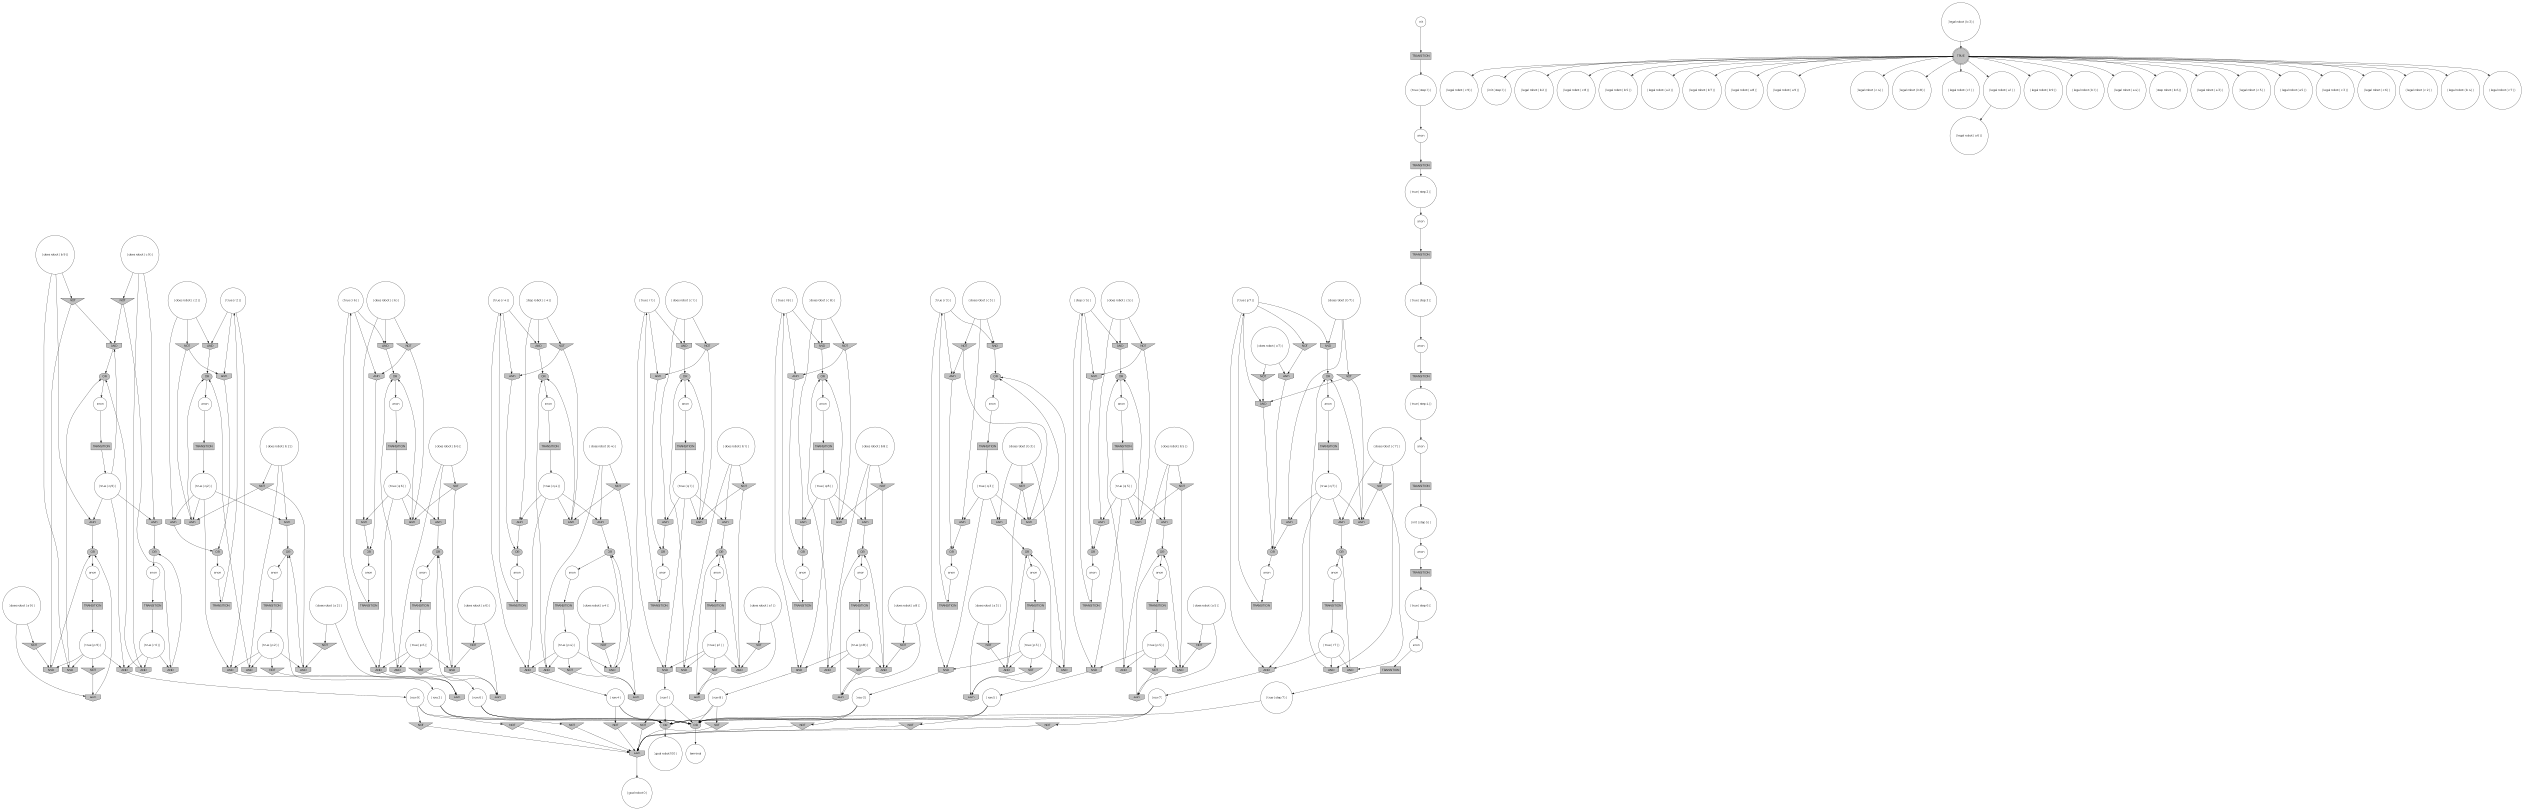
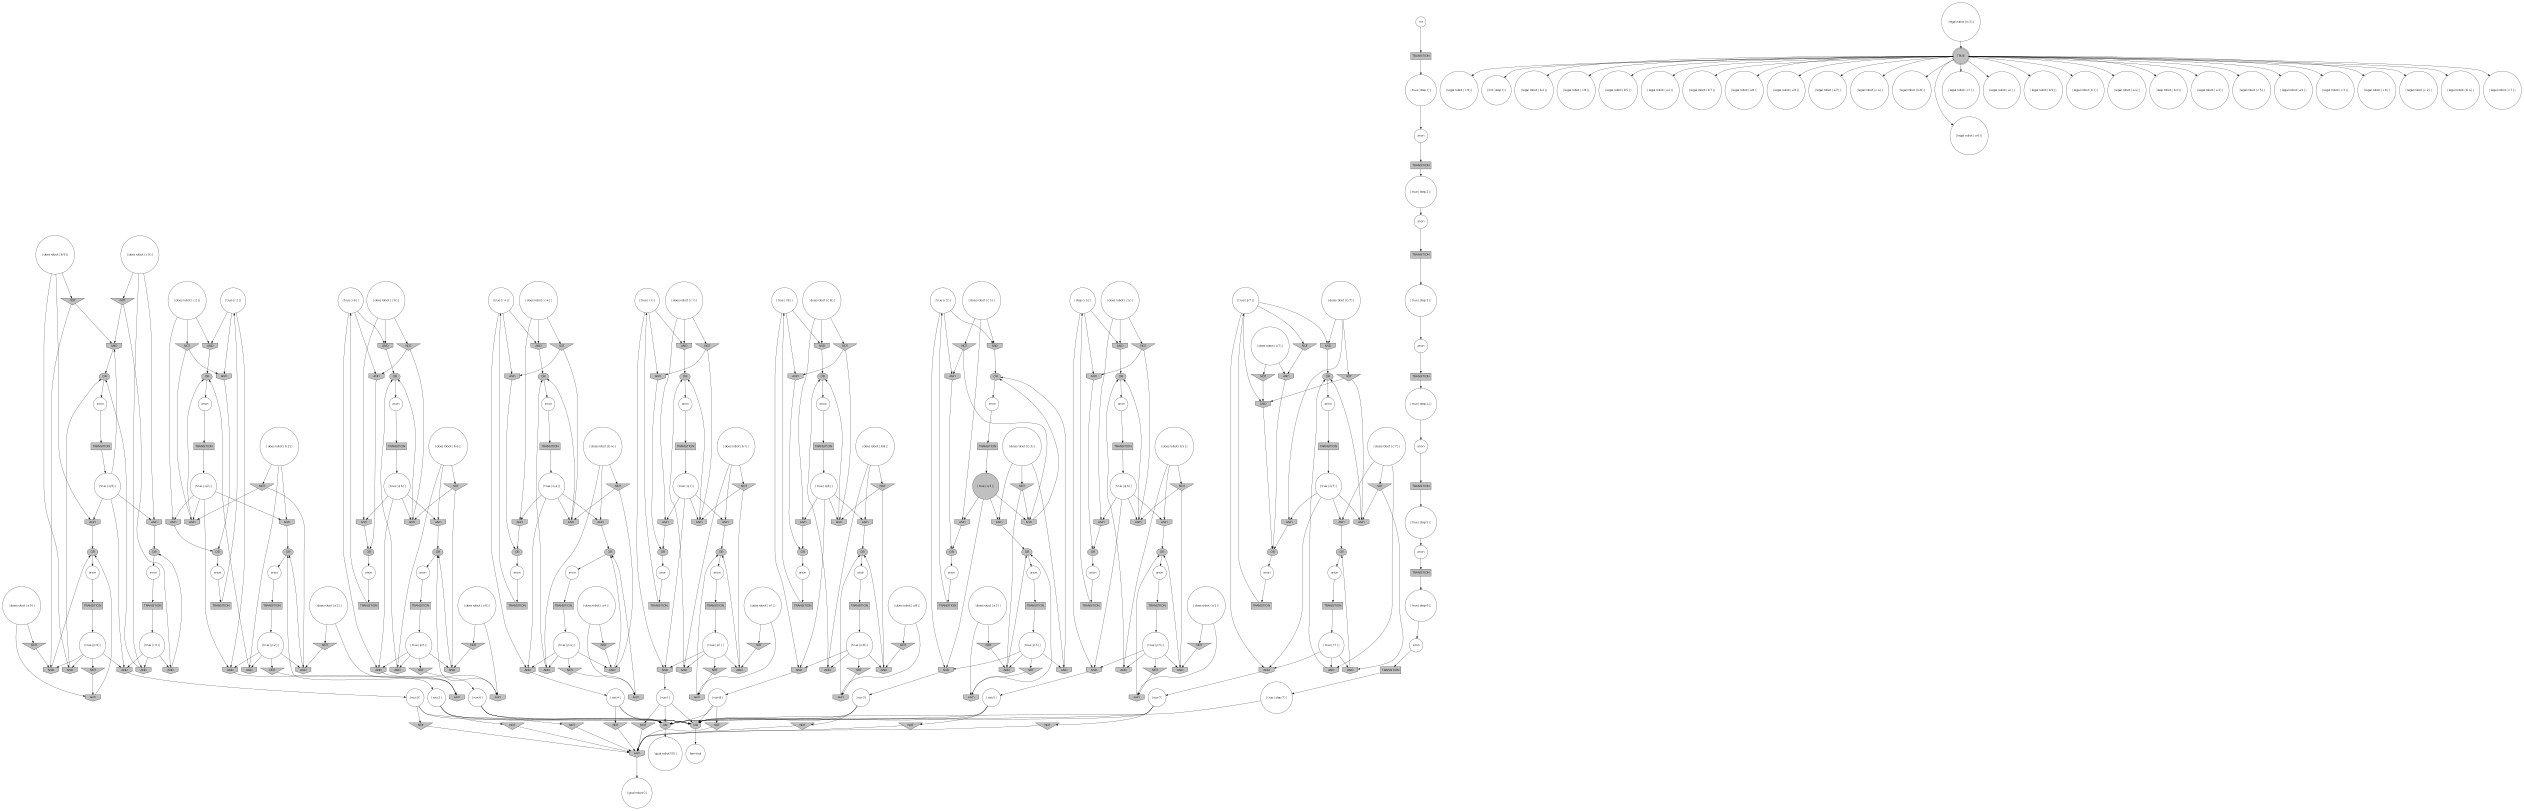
node "( legal robot ( a 7 ) )": added
edge "( legal robot ( a 1 ) )" -> "( legal robot ( a 6 ) )": now "TRUE" -> "( legal robot ( a 6 ) )"
node "( step robot ( c 4 ) )": label "( step robot ( c 4 ) )" -> "( does robot ( c 4 ) )"
node "( true ( q 3 ) )": fillcolor white -> grey
node "( init ( step 5 ) )": label "( init ( step 5 ) )" -> "( true ( step 5 ) )"
